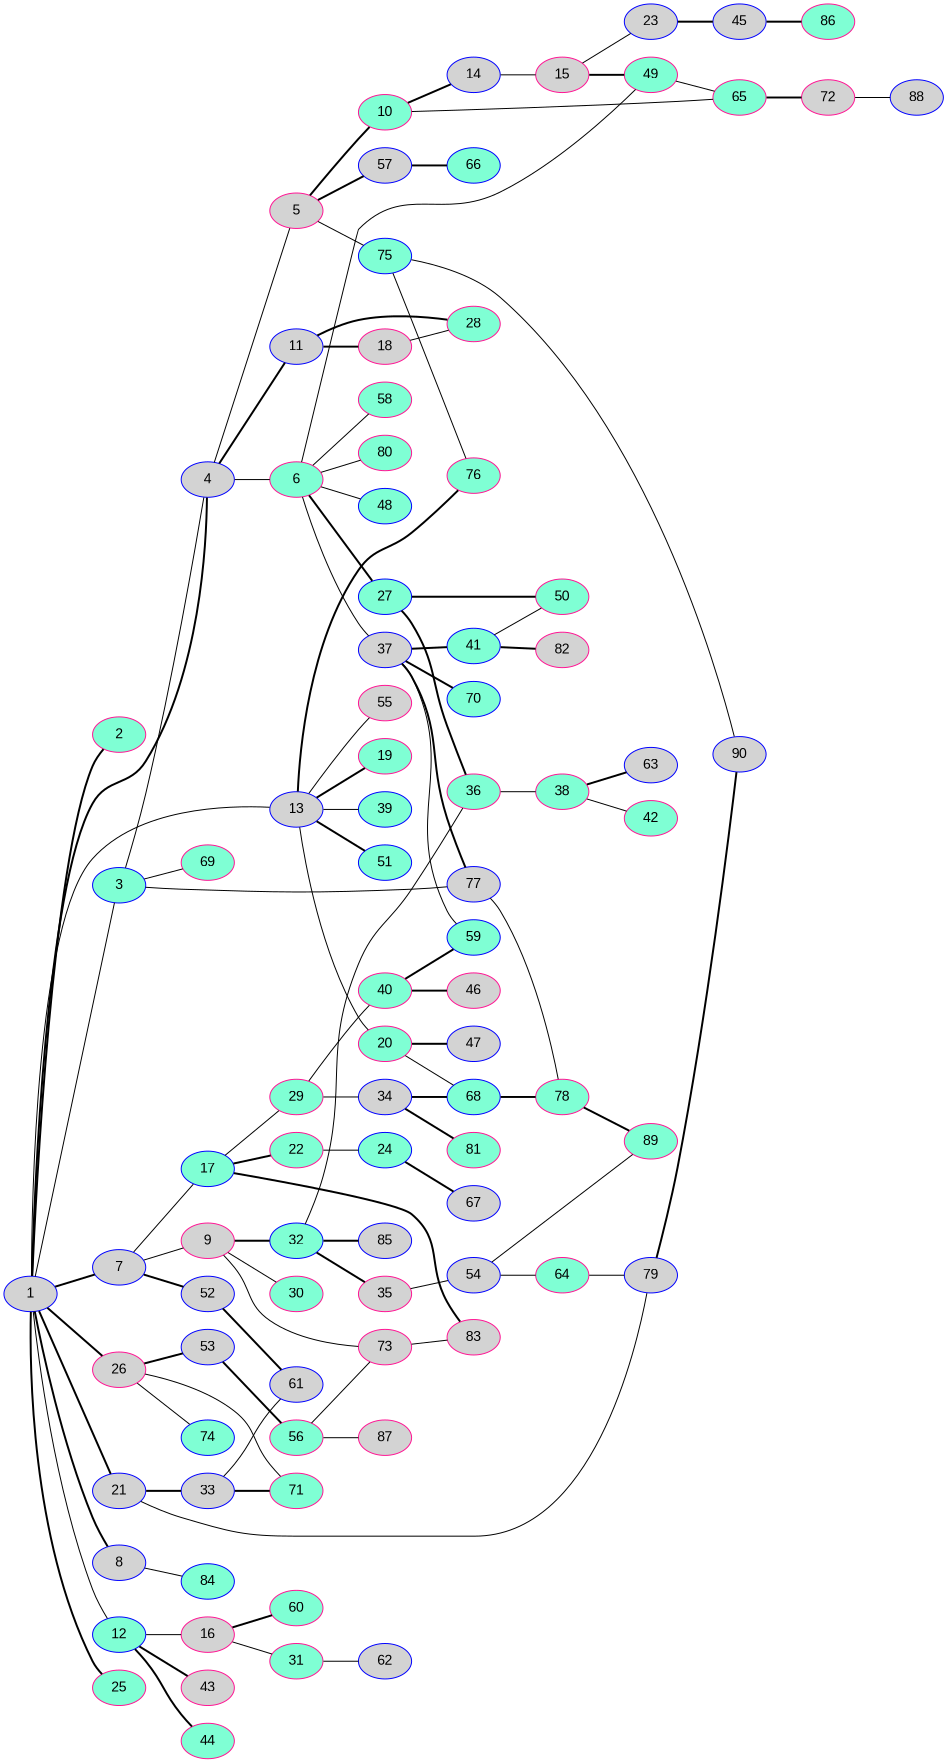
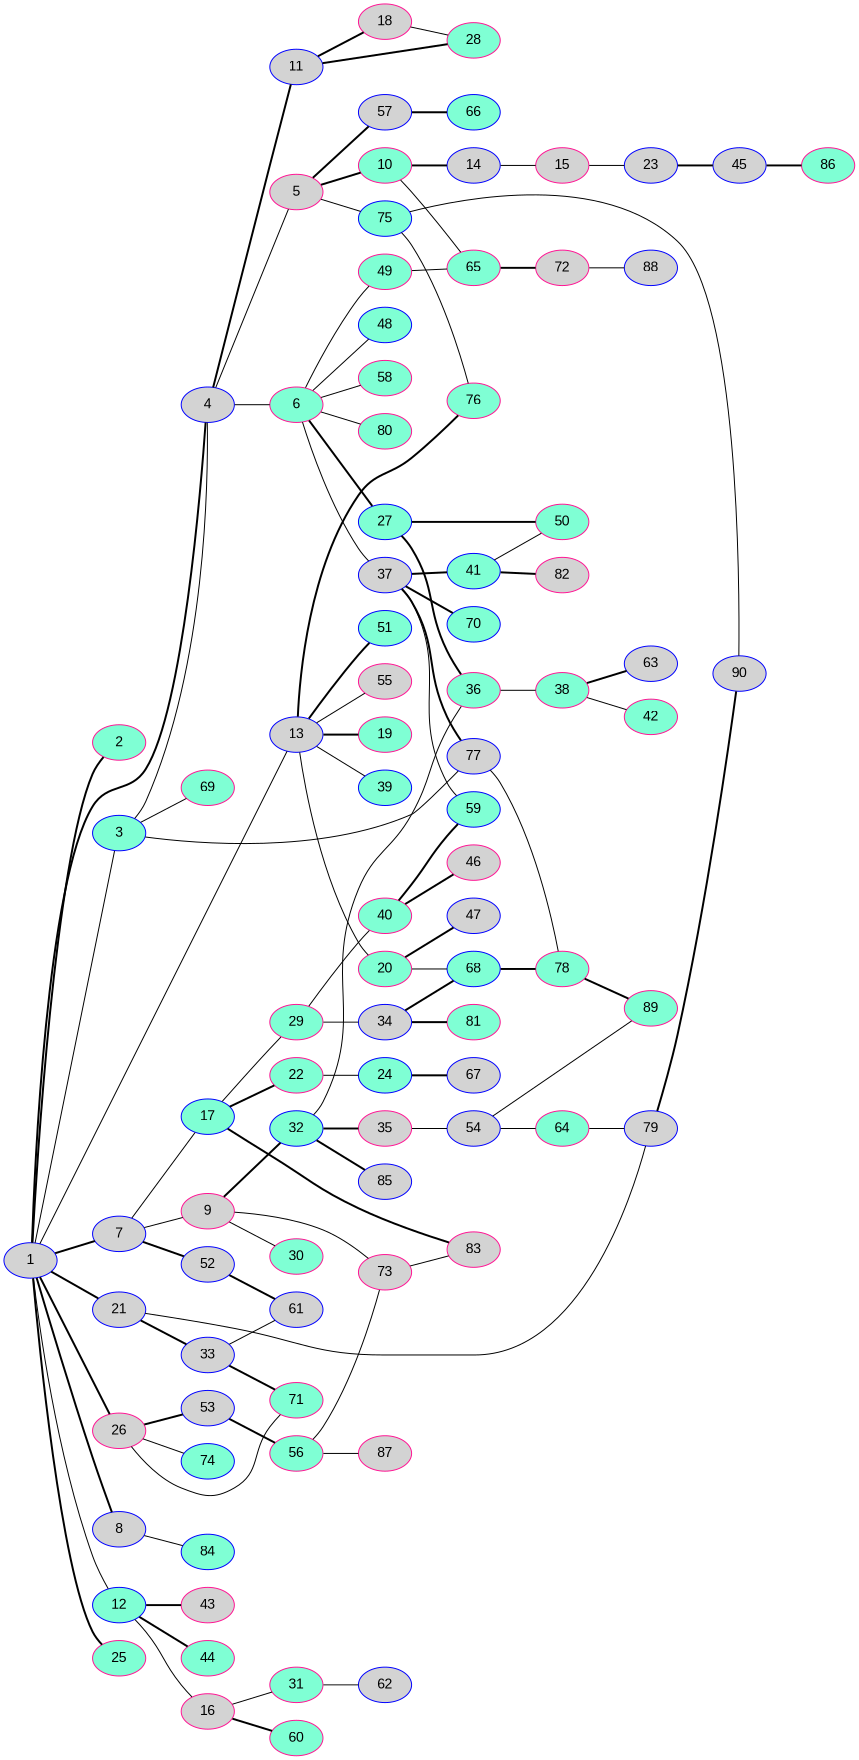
edge "15" -- "49": removed
